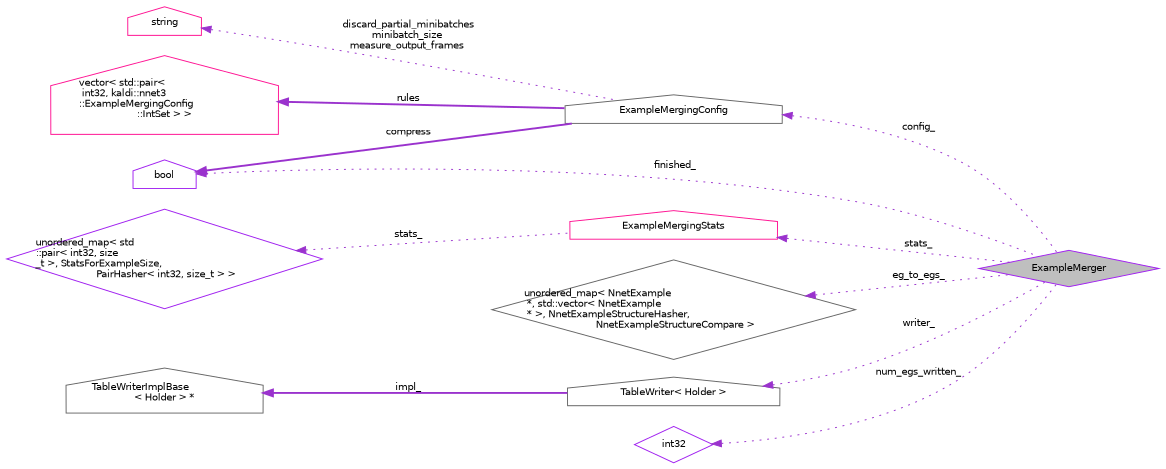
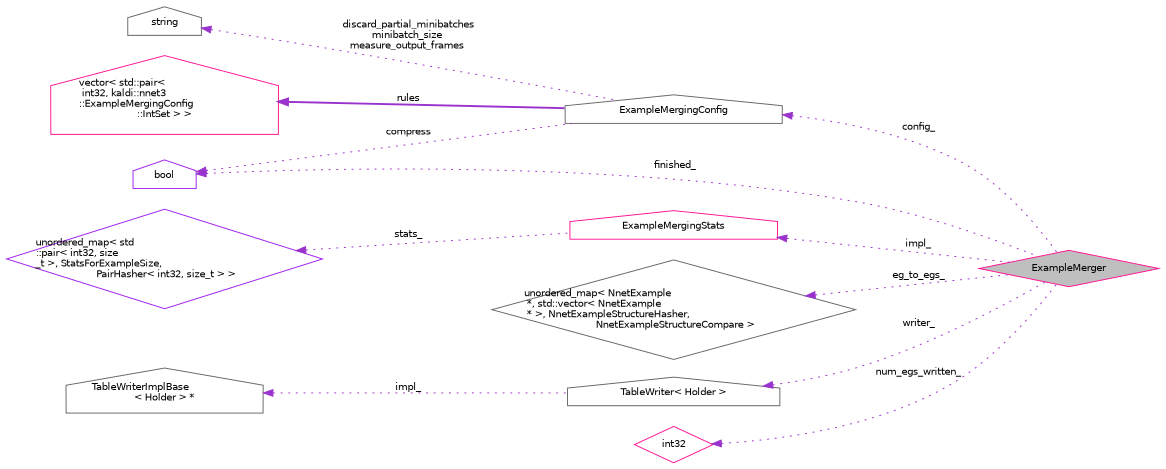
node "string": color deeppink -> gray40
edge "ExampleMergingConfig" -> "bool": style bold -> dotted
edge "ExampleMerger" -> "ExampleMergingStats": label " stats_" -> " impl_"
node "ExampleMerger": color purple -> deeppink
edge "TableWriter< Holder >" -> "TableWriterImplBase < Holder > *": style bold -> dotted
node "int32": color purple -> deeppink
